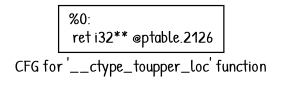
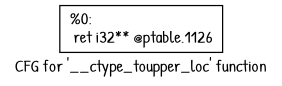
node "%0:": text "ret i32** @ptable.2126" -> "ret i32** @ptable.1126"
